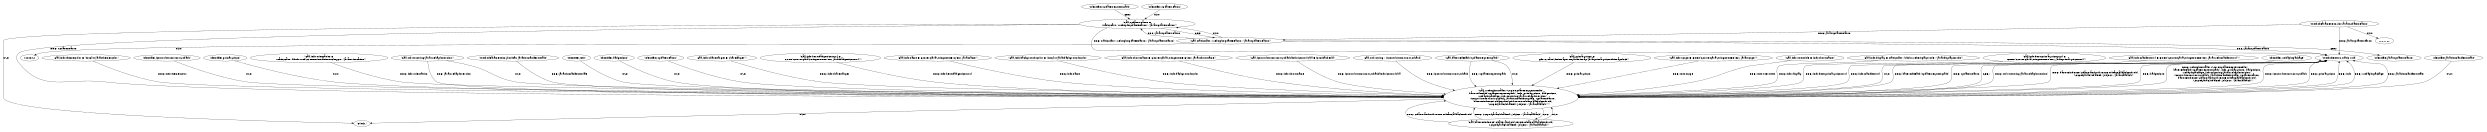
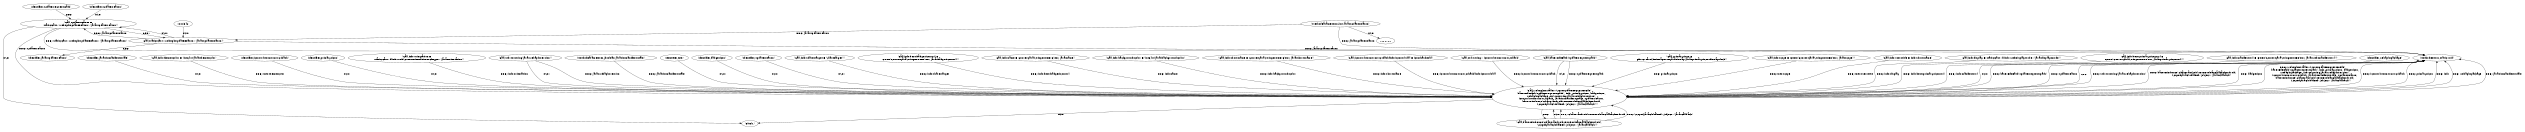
edge "(Call,static_cast<WebApkUpdateReason>(java_update_reason))" -> "1000342": reversed
